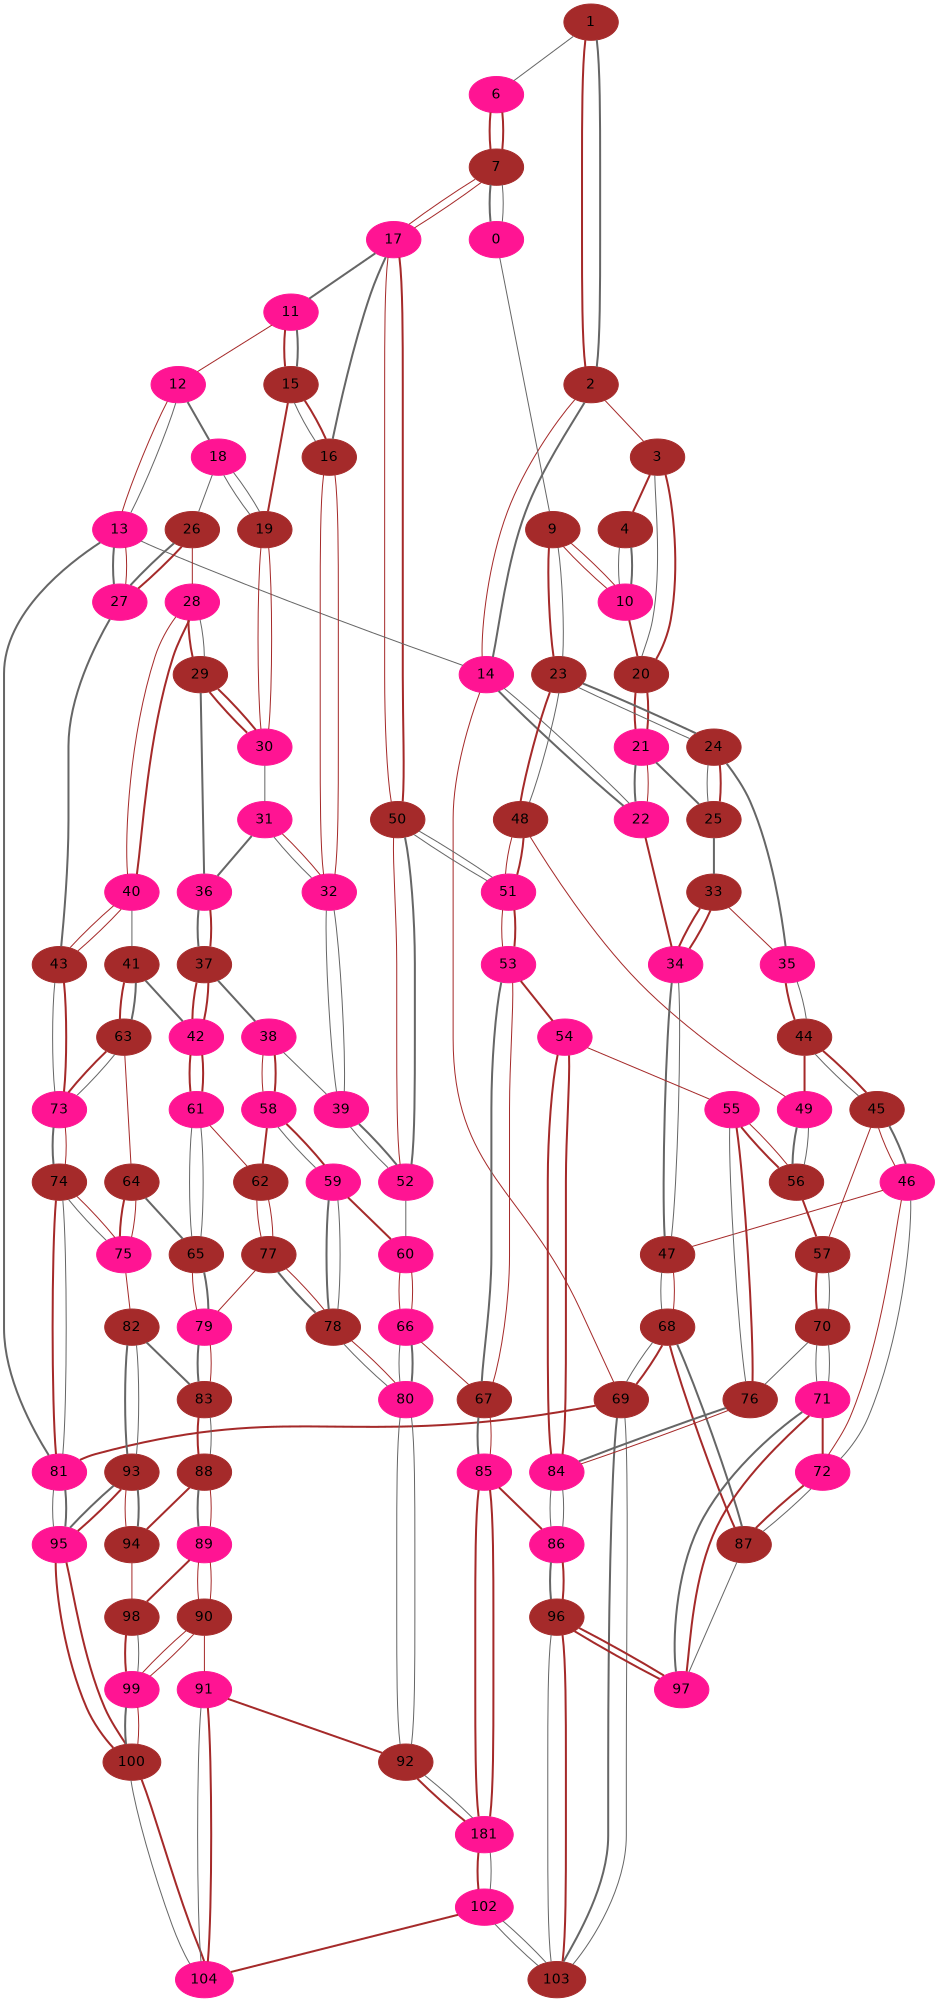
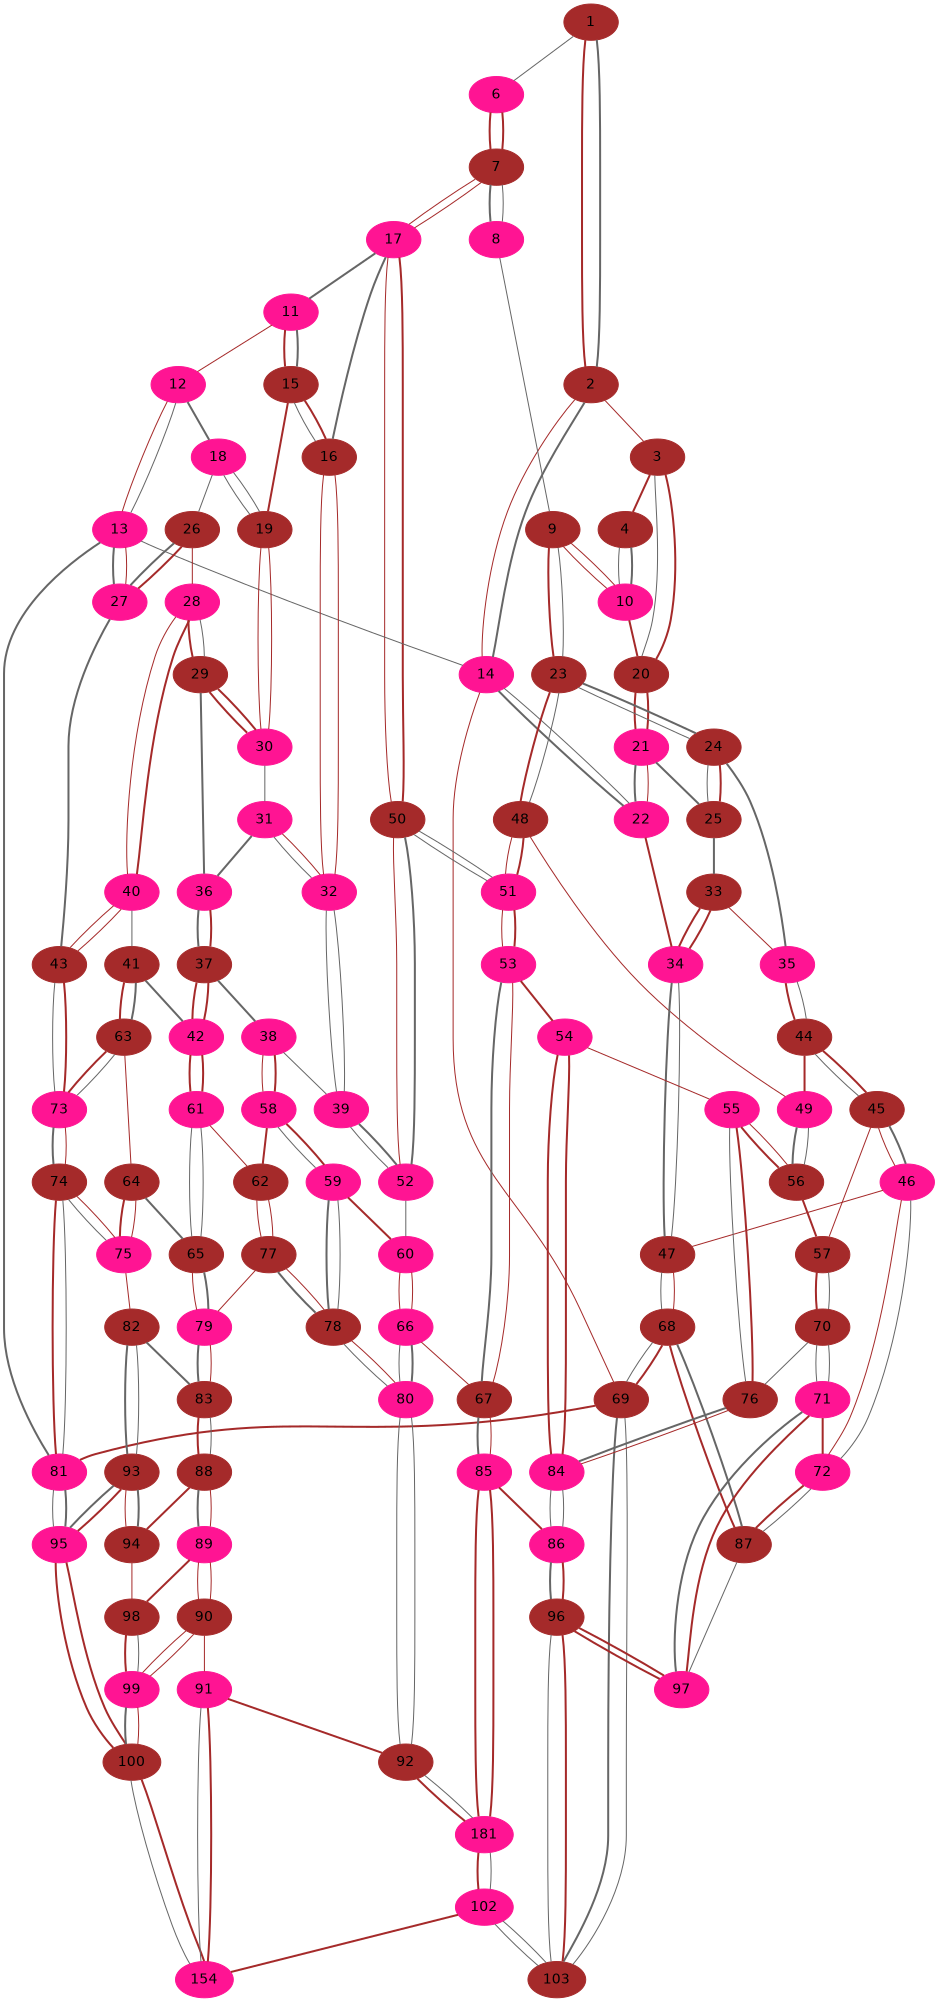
node "0": label "0" -> "8"
node "104": label "104" -> "154"
